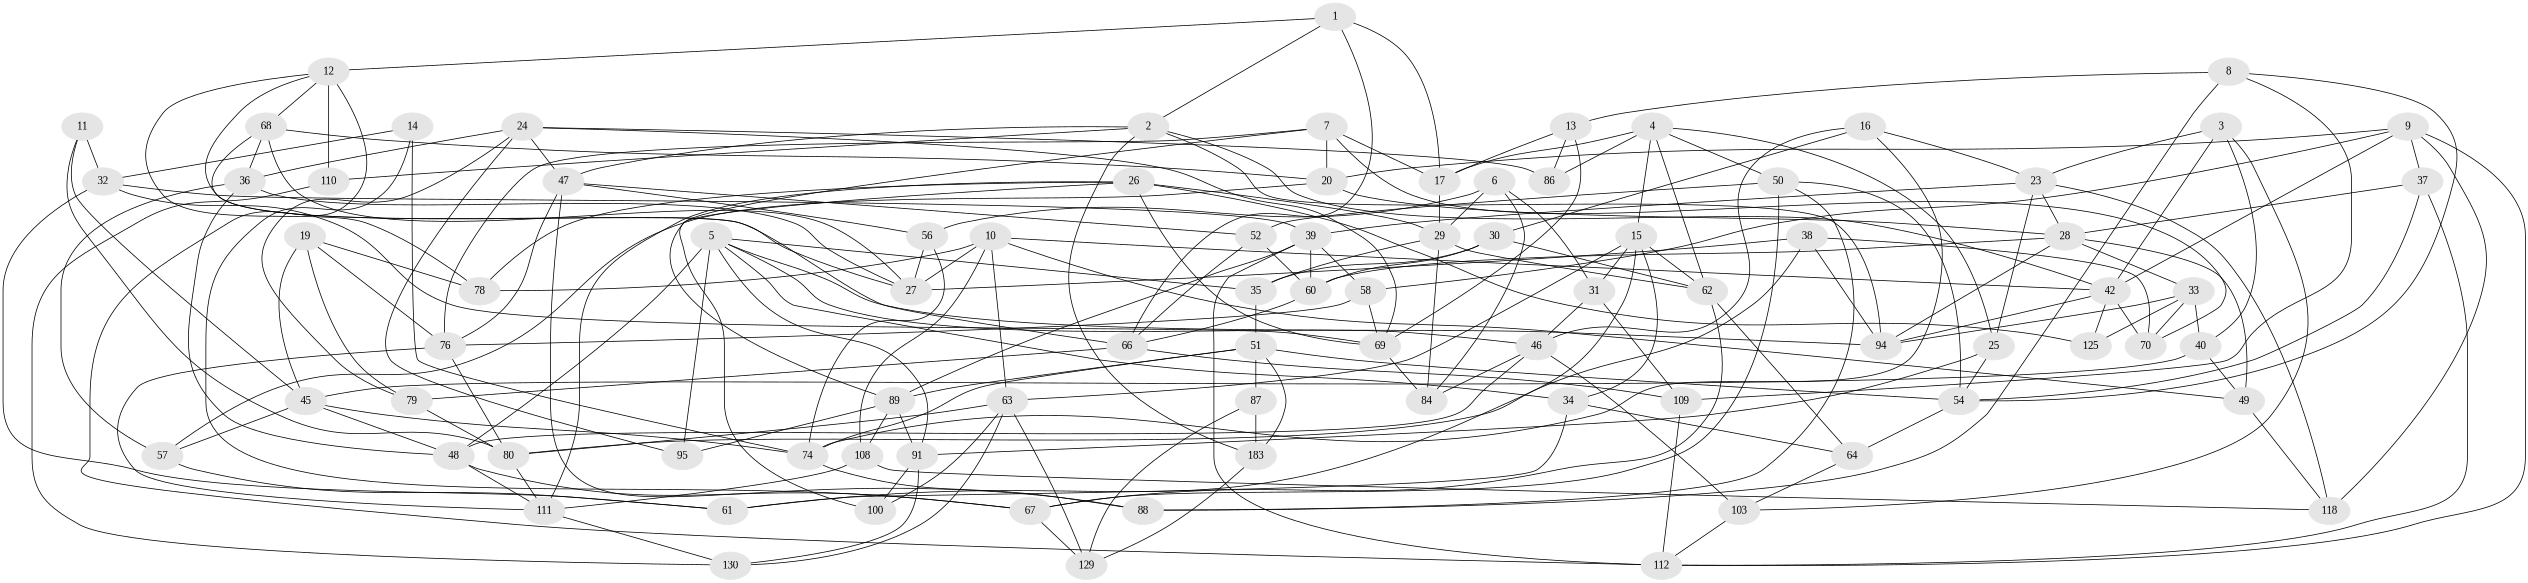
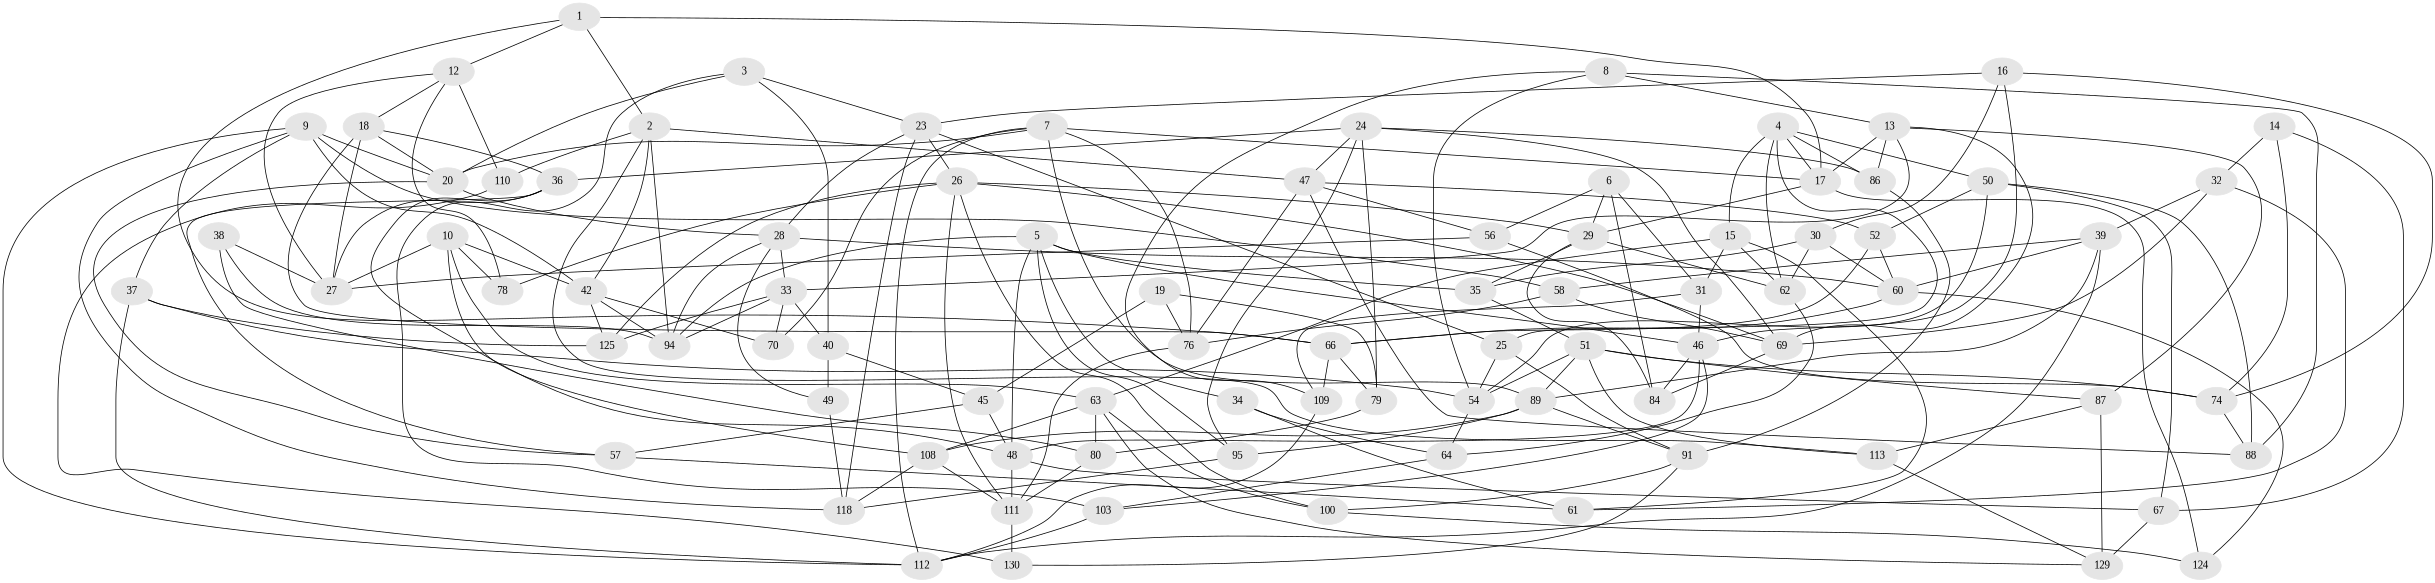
node "11": removed
node "68": label "68" -> "18"
edge "13" -- "87": added
edge "23" -- "39": now "23" -- "26"
edge "3" -- "42": now "3" -- "20"
edge "37" -- "28": now "37" -- "125"
edge "38" -- "70": removed
edge "13" -- "33": added
edge "19" -- "78": removed
edge "15" -- "34": removed
edge "5" -- "91": now "86" -- "91"
edge "10" -- "49": removed
edge "76" -- "80": removed
edge "45" -- "74": removed
node "183": label "183" -> "113"
edge "62" -- "67": removed
edge "95" -- "118": added
edge "12" -- "112": now "7" -- "112"
edge "63" -- "130": now "63" -- "108"
node "124": added
